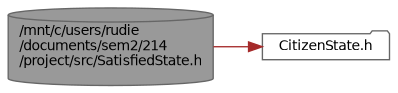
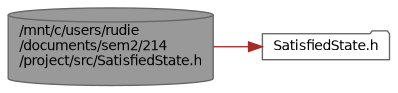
node "CitizenState.h": label "CitizenState.h" -> "SatisfiedState.h"
